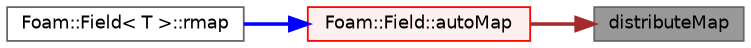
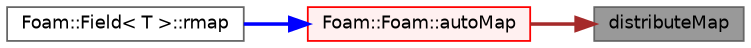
node "Foam::Field::autoMap": label "Foam::Field::autoMap" -> "Foam::Foam::autoMap"
